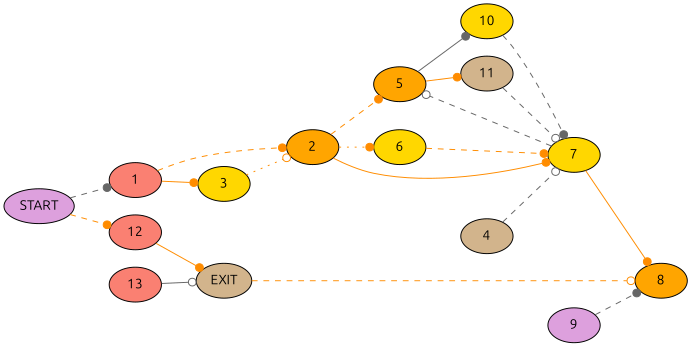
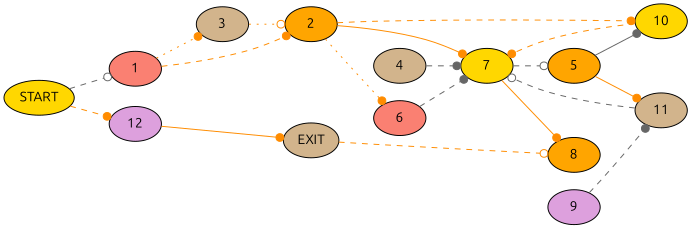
edge "10" -> "7": color gray40 -> darkorange
edge "2" -> "5": now "2" -> "10"
node "6": fillcolor gold -> salmon
edge "6" -> "7": color darkorange -> gray40
edge "1" -> "3": style solid -> dotted
node "3": fillcolor gold -> tan
edge "START" -> "1": arrowhead dot -> odot
edge "4" -> "7": arrowhead odot -> dot
node "START": fillcolor plum -> gold
node "12": fillcolor salmon -> plum
node "13": removed
edge "9" -> "8": now "9" -> "11"
